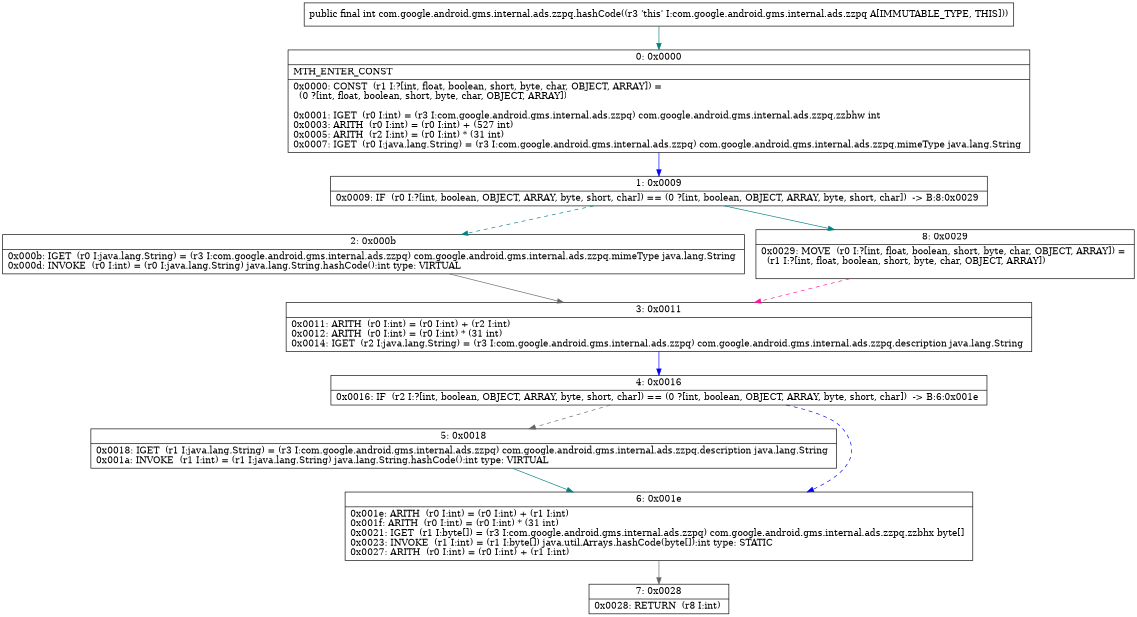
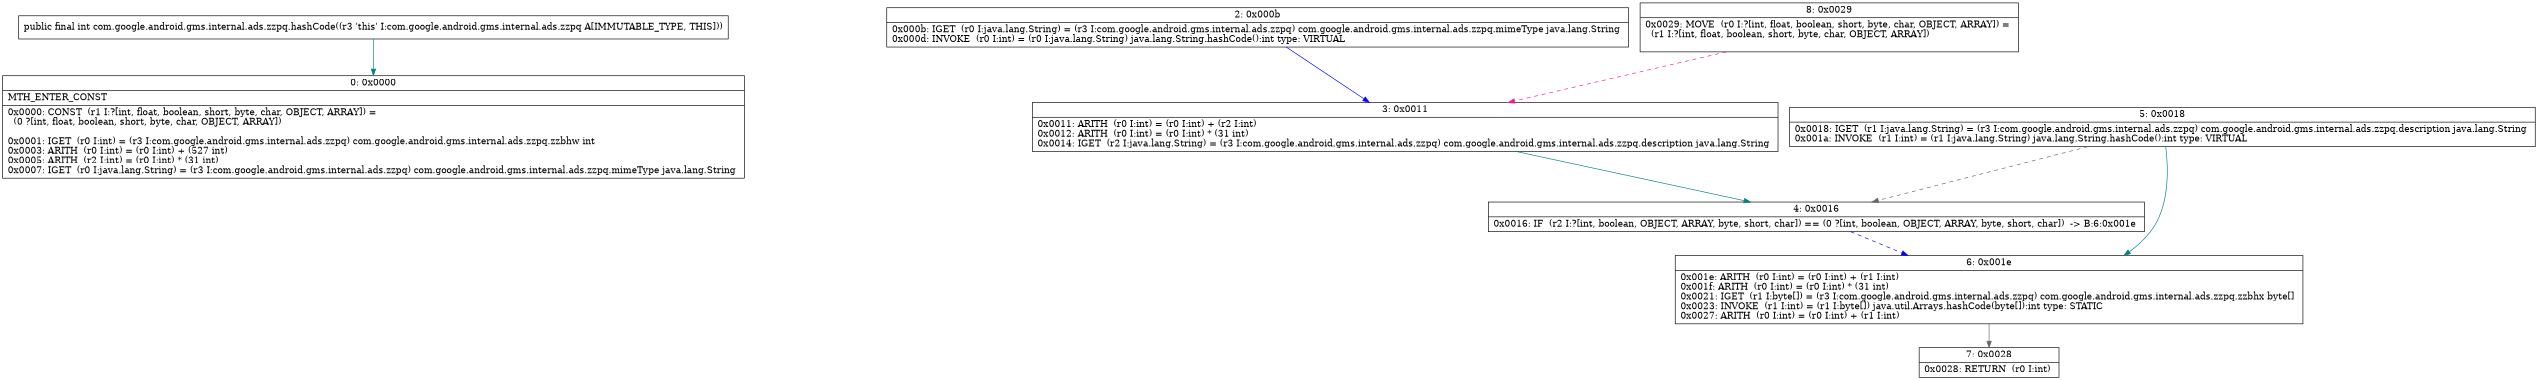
node "1: 0x0009": removed
edge "2: 0x000b" -> "3: 0x0011": color gray40 -> blue
edge "3: 0x0011" -> "4: 0x0016": color blue -> teal
edge "4: 0x0016" -> "5: 0x0018": reversed
node "7: 0x0028": text "0x0028: RETURN  (r8 I:int)" -> "0x0028: RETURN  (r0 I:int)"
